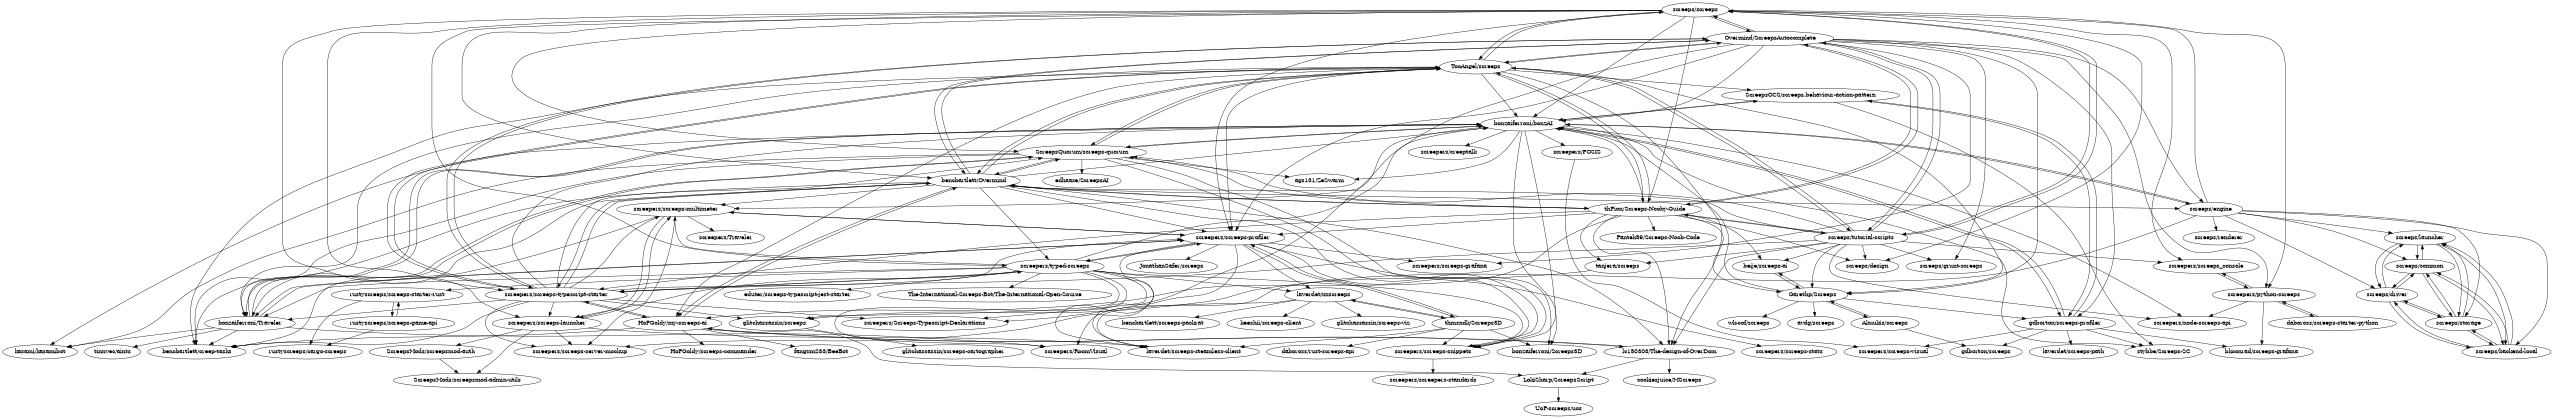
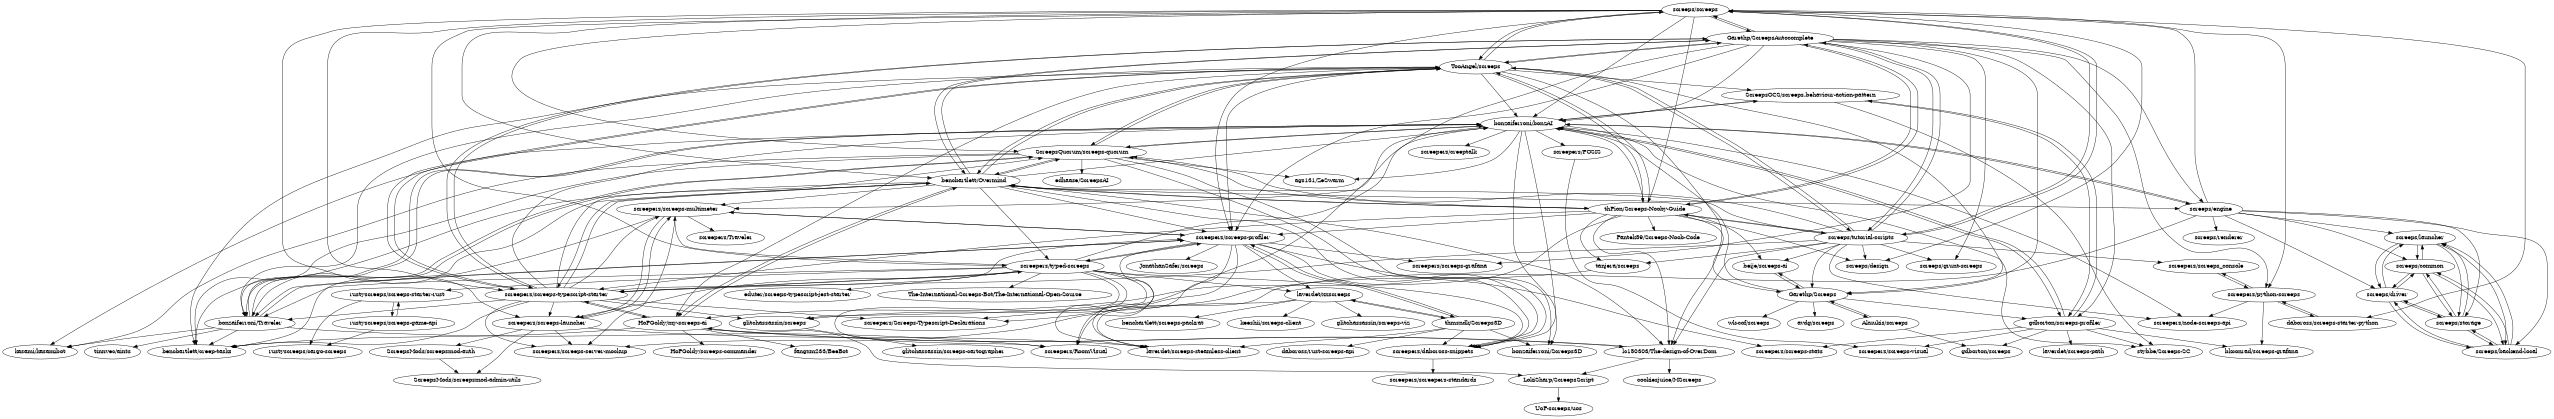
edge "screeps/screeps" -> "screepers/screeps_console": now "screeps/screeps" -> "daboross/screeps-starter-python"
node "Overmind/ScreepsAutocomplete": label "Overmind/ScreepsAutocomplete" -> "Garethp/ScreepsAutocomplete"
edge "screepers/screeps-profiler" -> "screepers/RoomVisual": added
edge "gdborton/screeps-profiler" -> "screepers/screeps-stats": added
node "screepers/screeps-snippets": label "screepers/screeps-snippets" -> "screepers/daboross-snippets"
